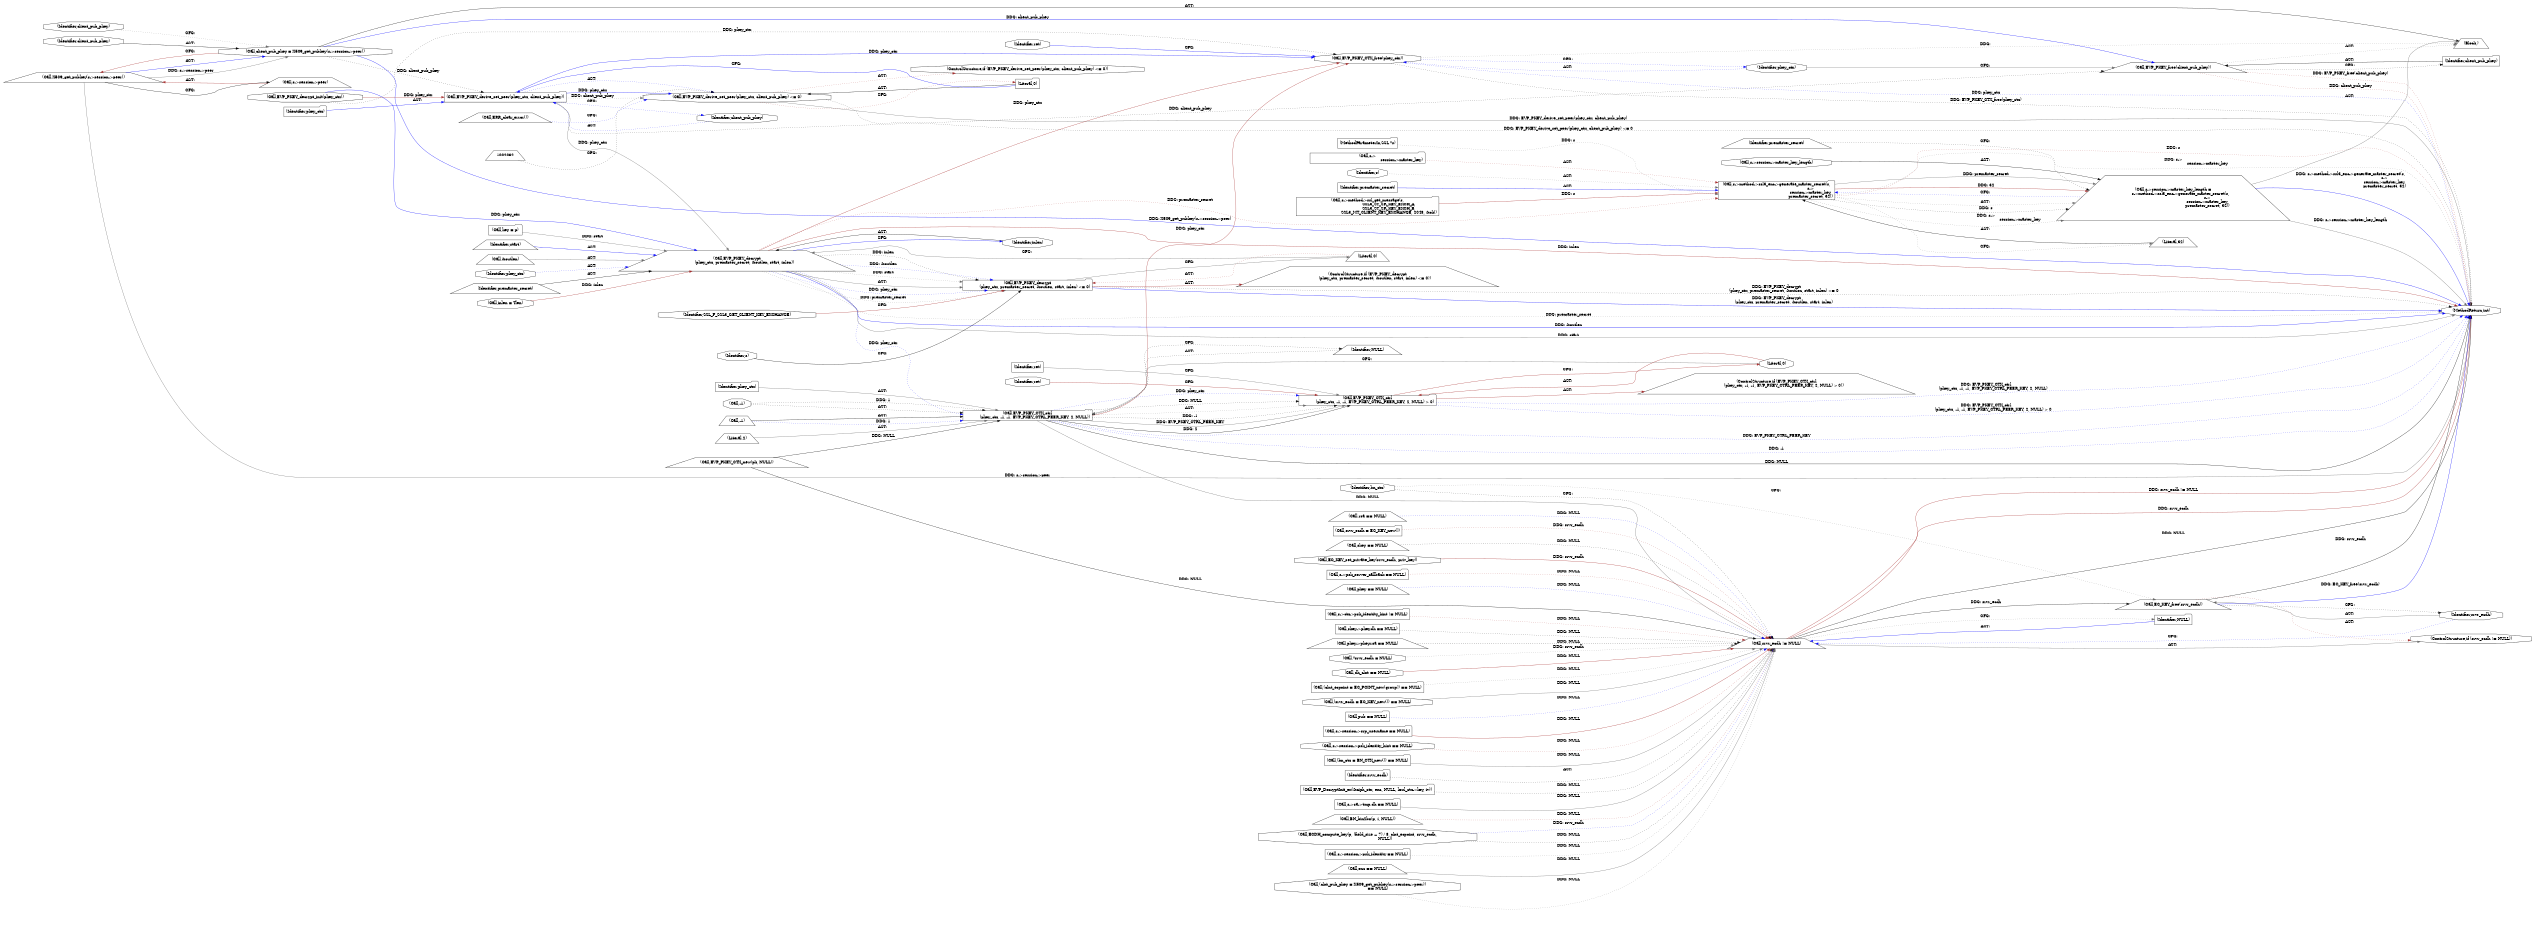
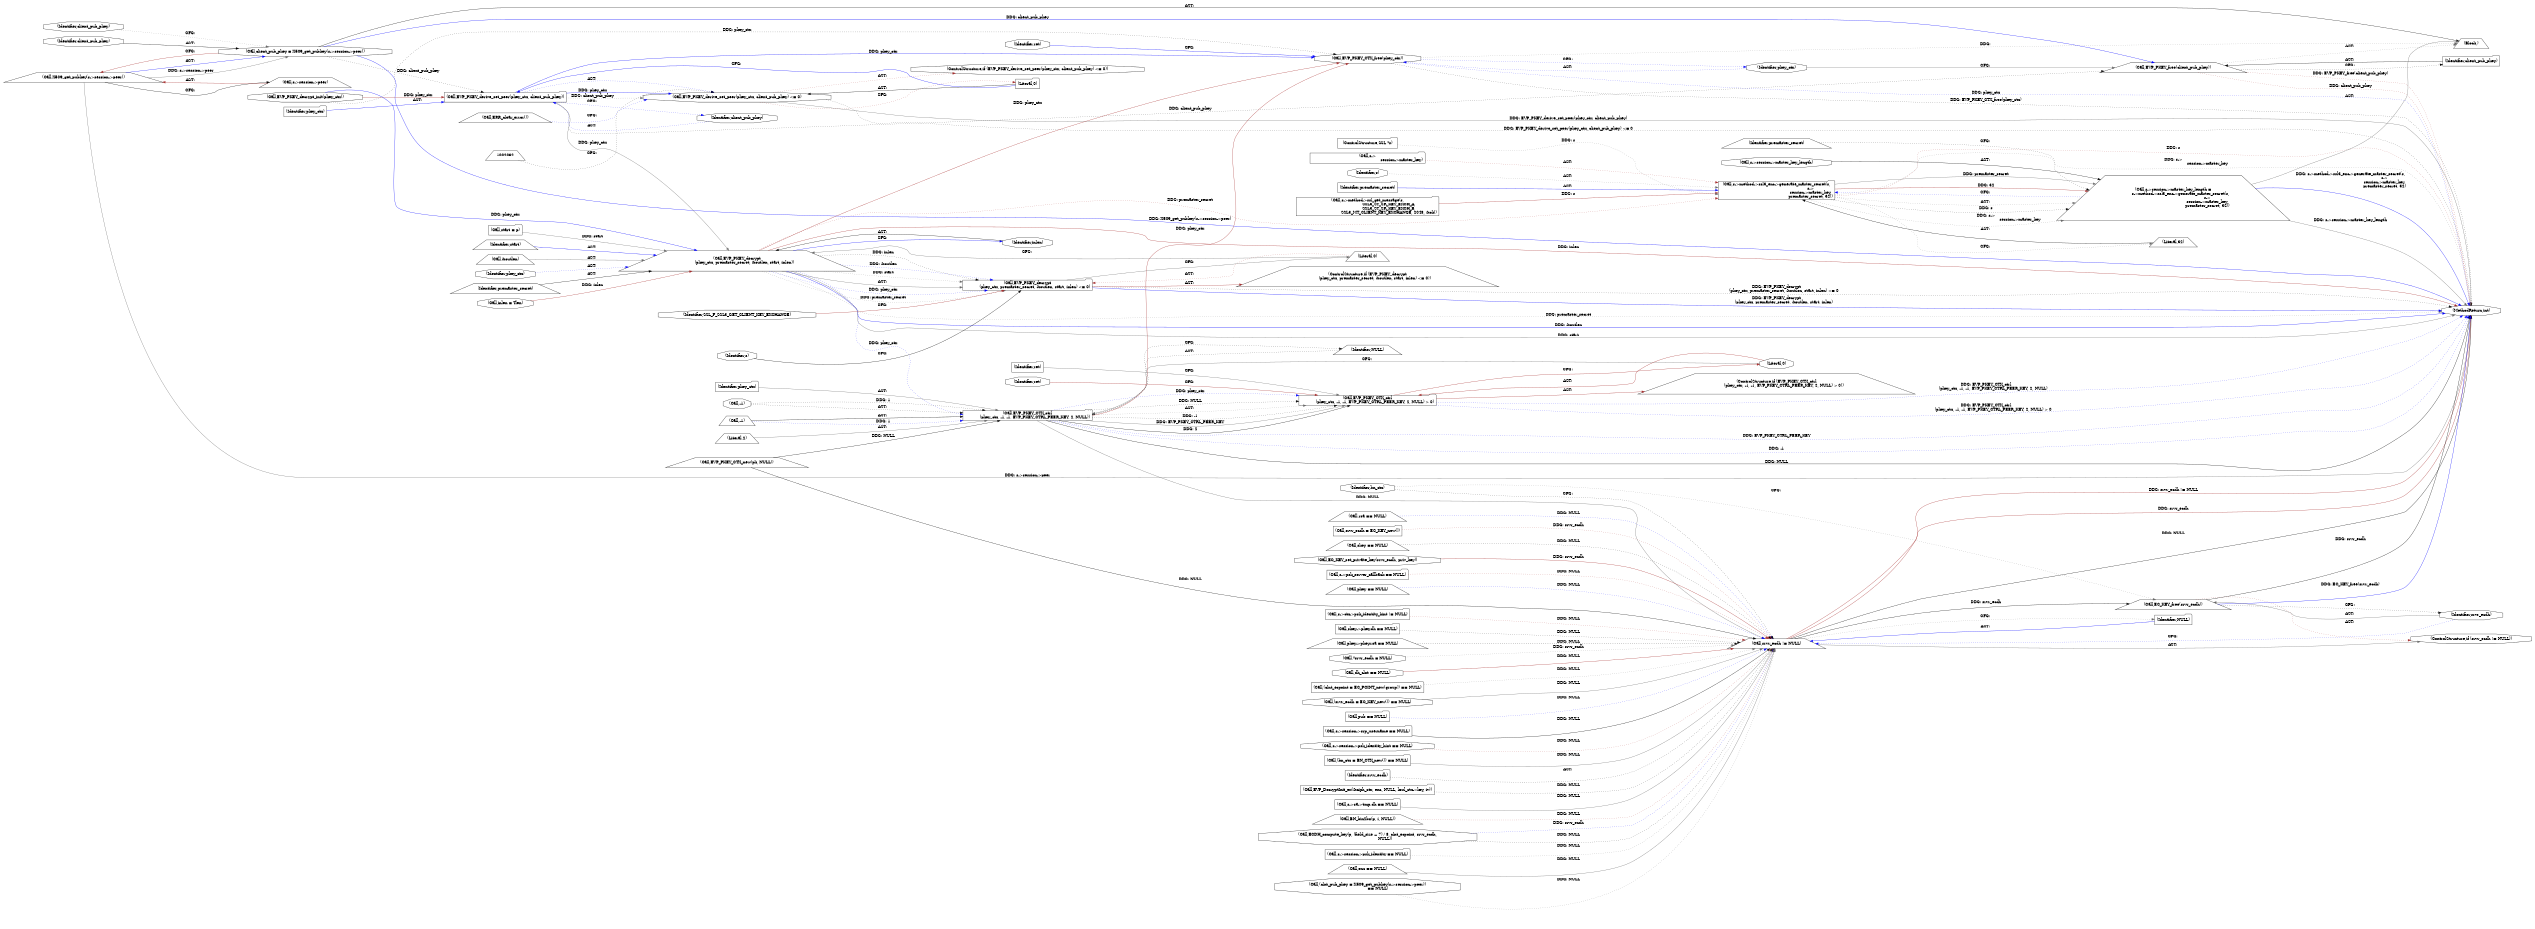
node "(MethodParameterIn,SSL *s)": label "(MethodParameterIn,SSL *s)" -> "(ControlStructure,SSL *s)"
node "(Call,key = p)": label "(Call,key = p)" -> "(Call,start = p)"
edge "(Call,s->session->srp_username == NULL)" -> "(Call,srvr_ecdh != NULL)": color brown -> black
